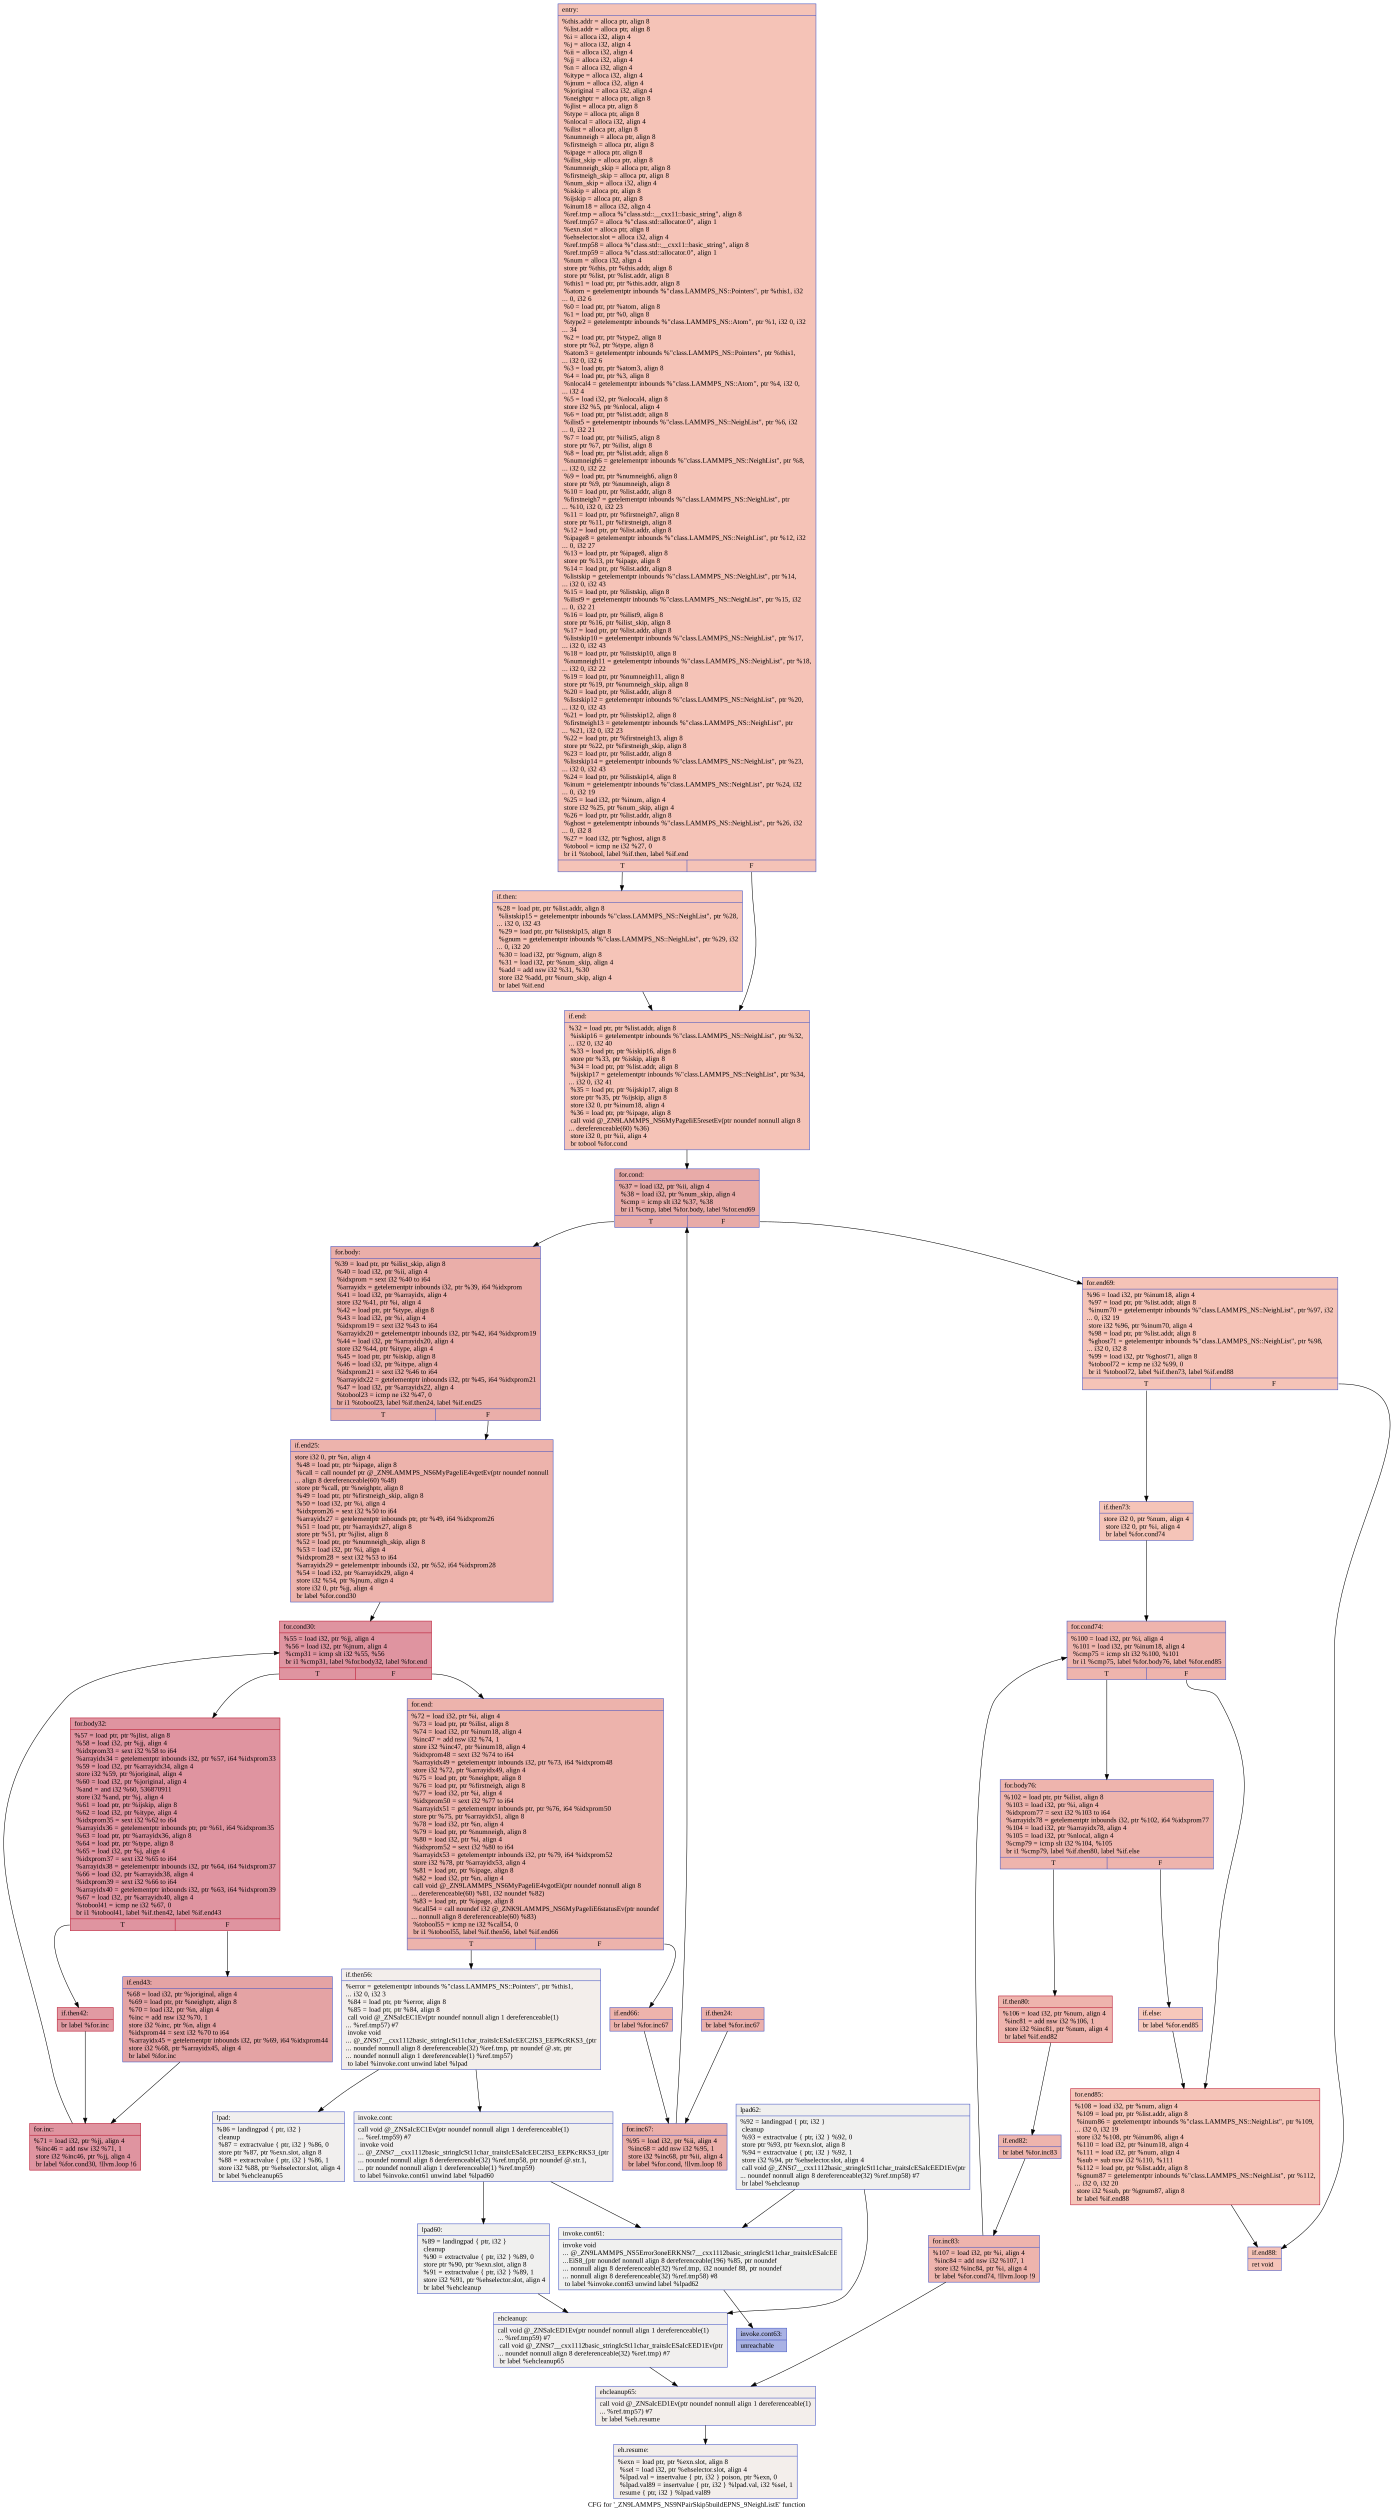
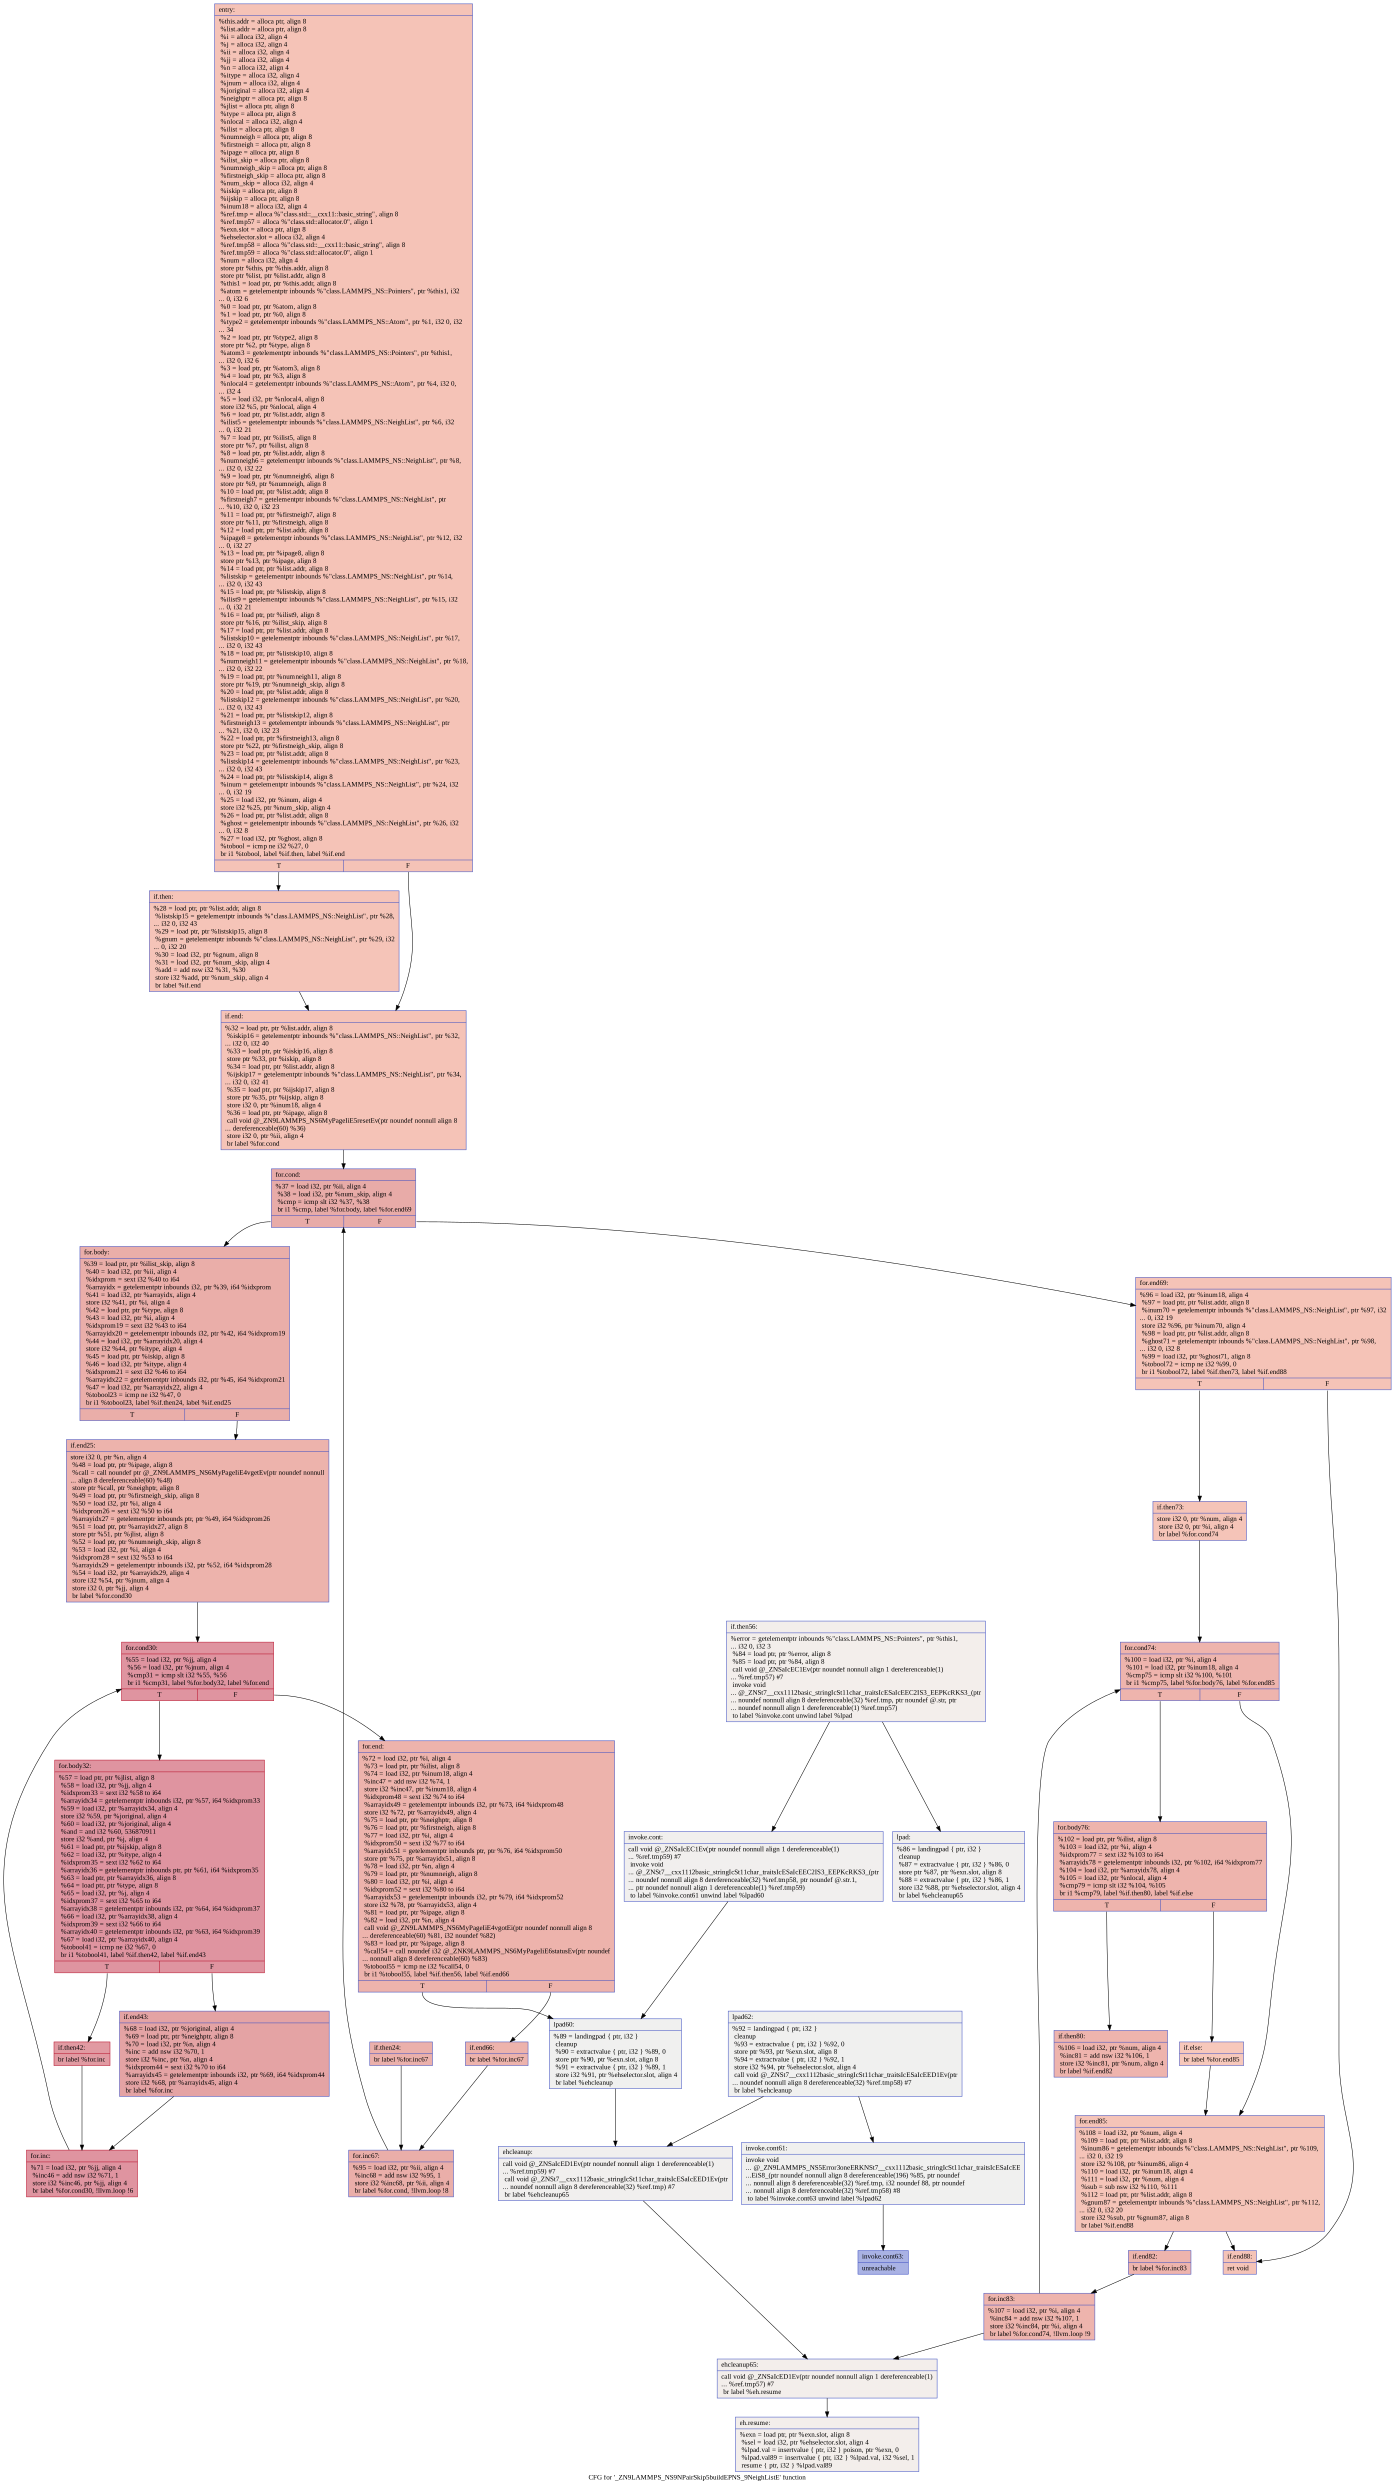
node "if.end:": text "br tobool %for.cond" -> "br label %for.cond"
edge "for.end:" -> "if.then56:": now "for.end:" -> "lpad60:"
node "if.then80:": color #b70d28ff -> #3d50c3ff
edge "if.then80:" -> "if.end82:": now "for.end85:" -> "if.end82:"
node "for.end85:": color #b70d28ff -> #3d50c3ff
edge "invoke.cont:" -> "invoke.cont61:": removed
